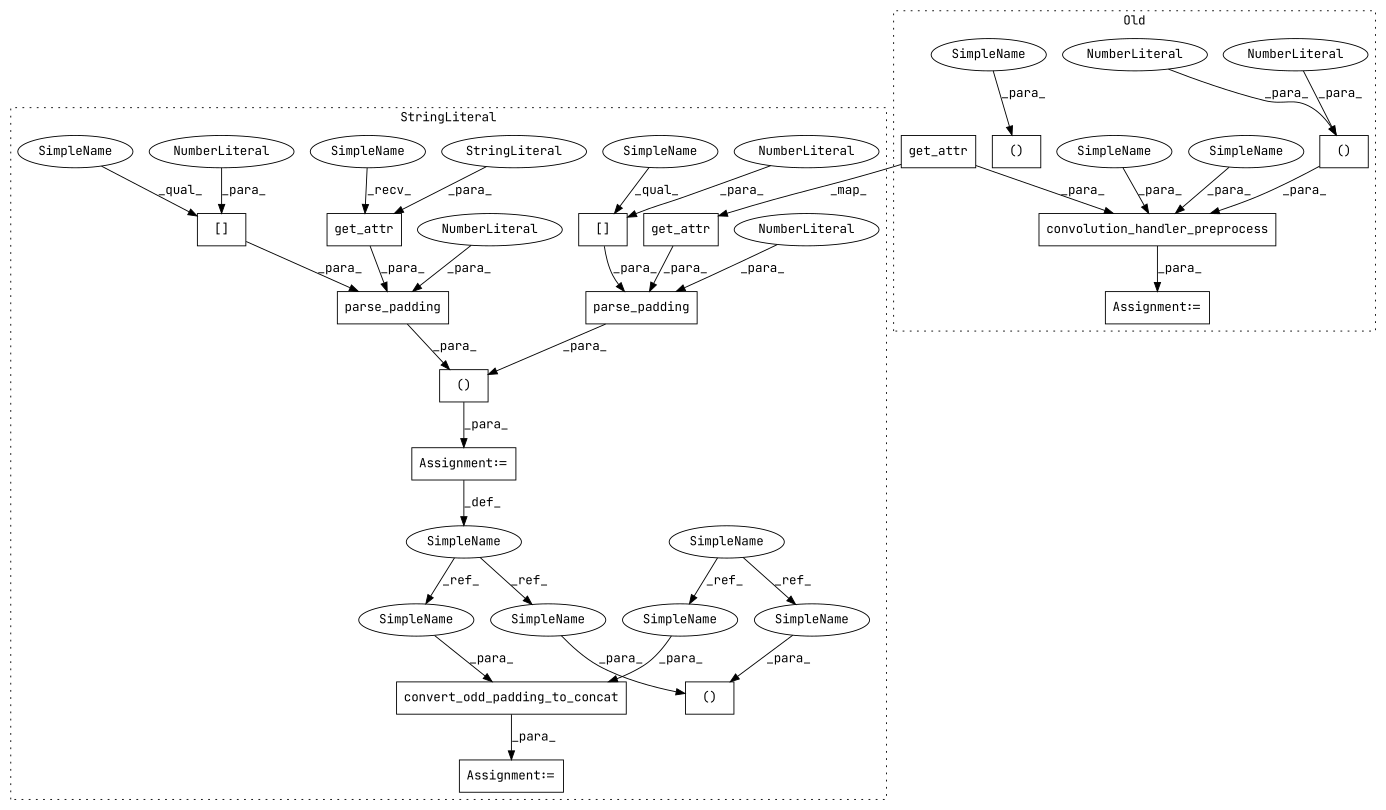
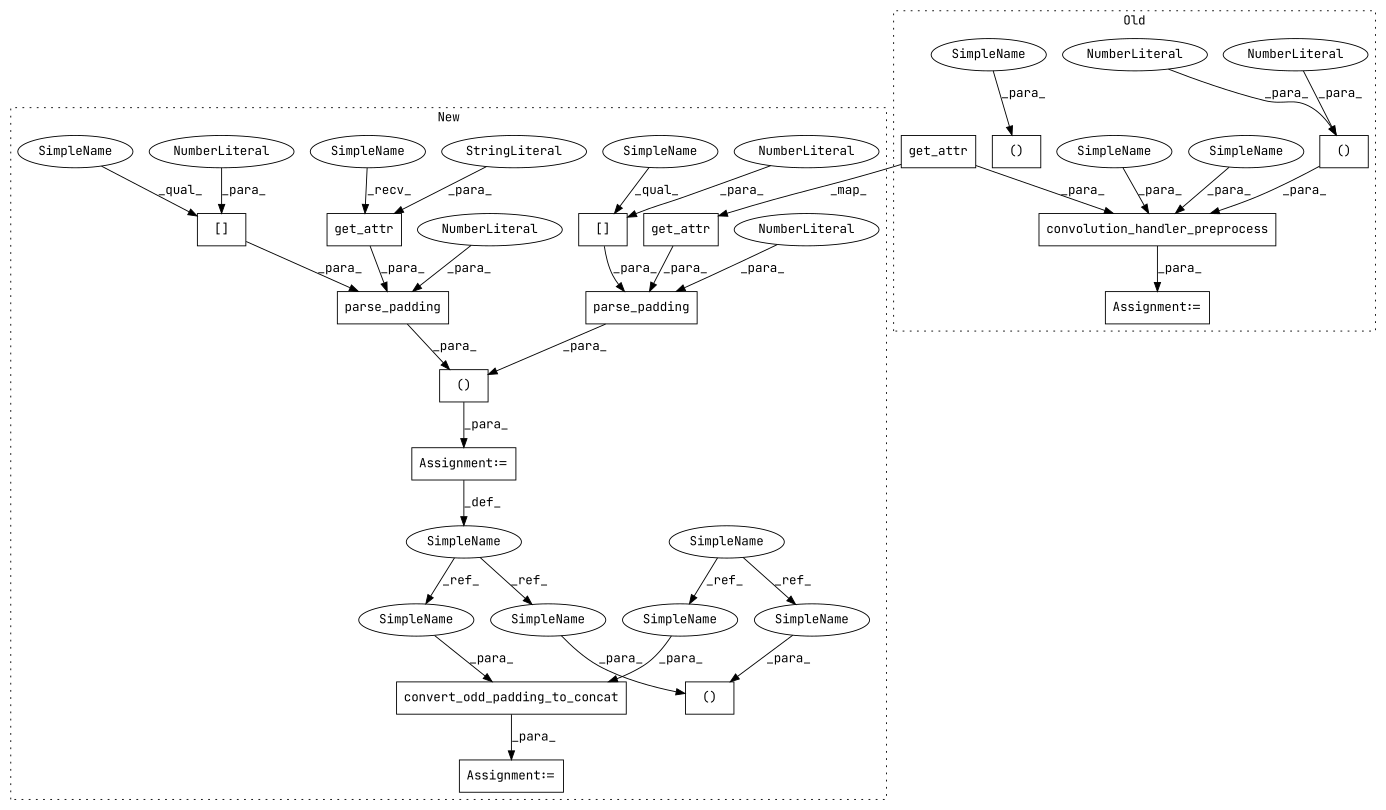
cluster "StringLiteral": label "StringLiteral" -> "New"
